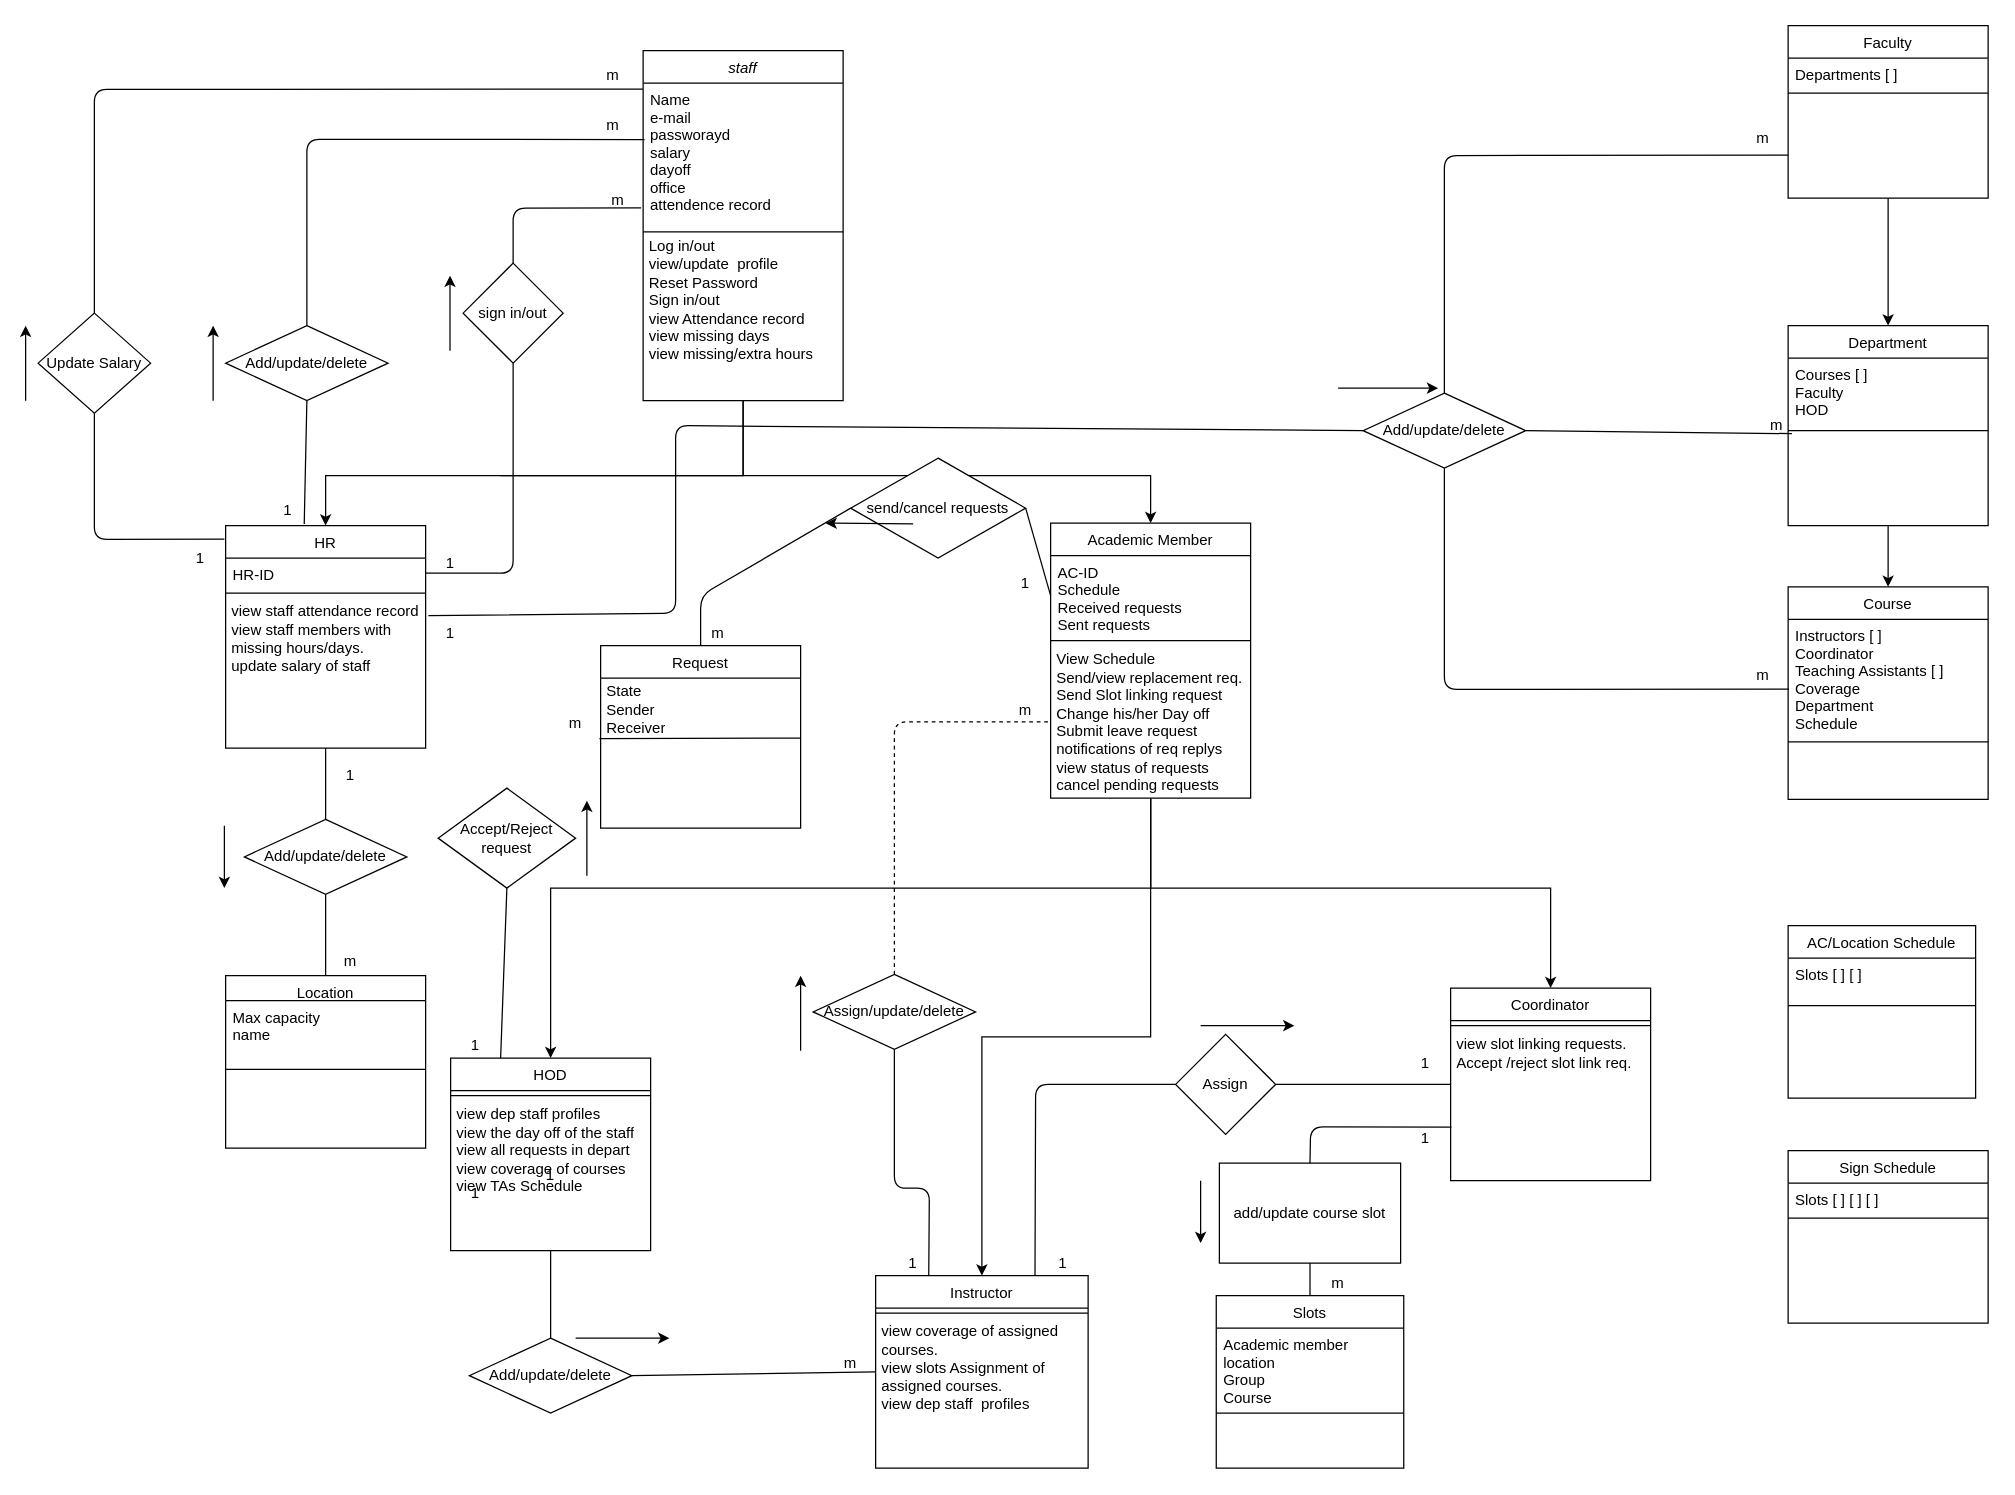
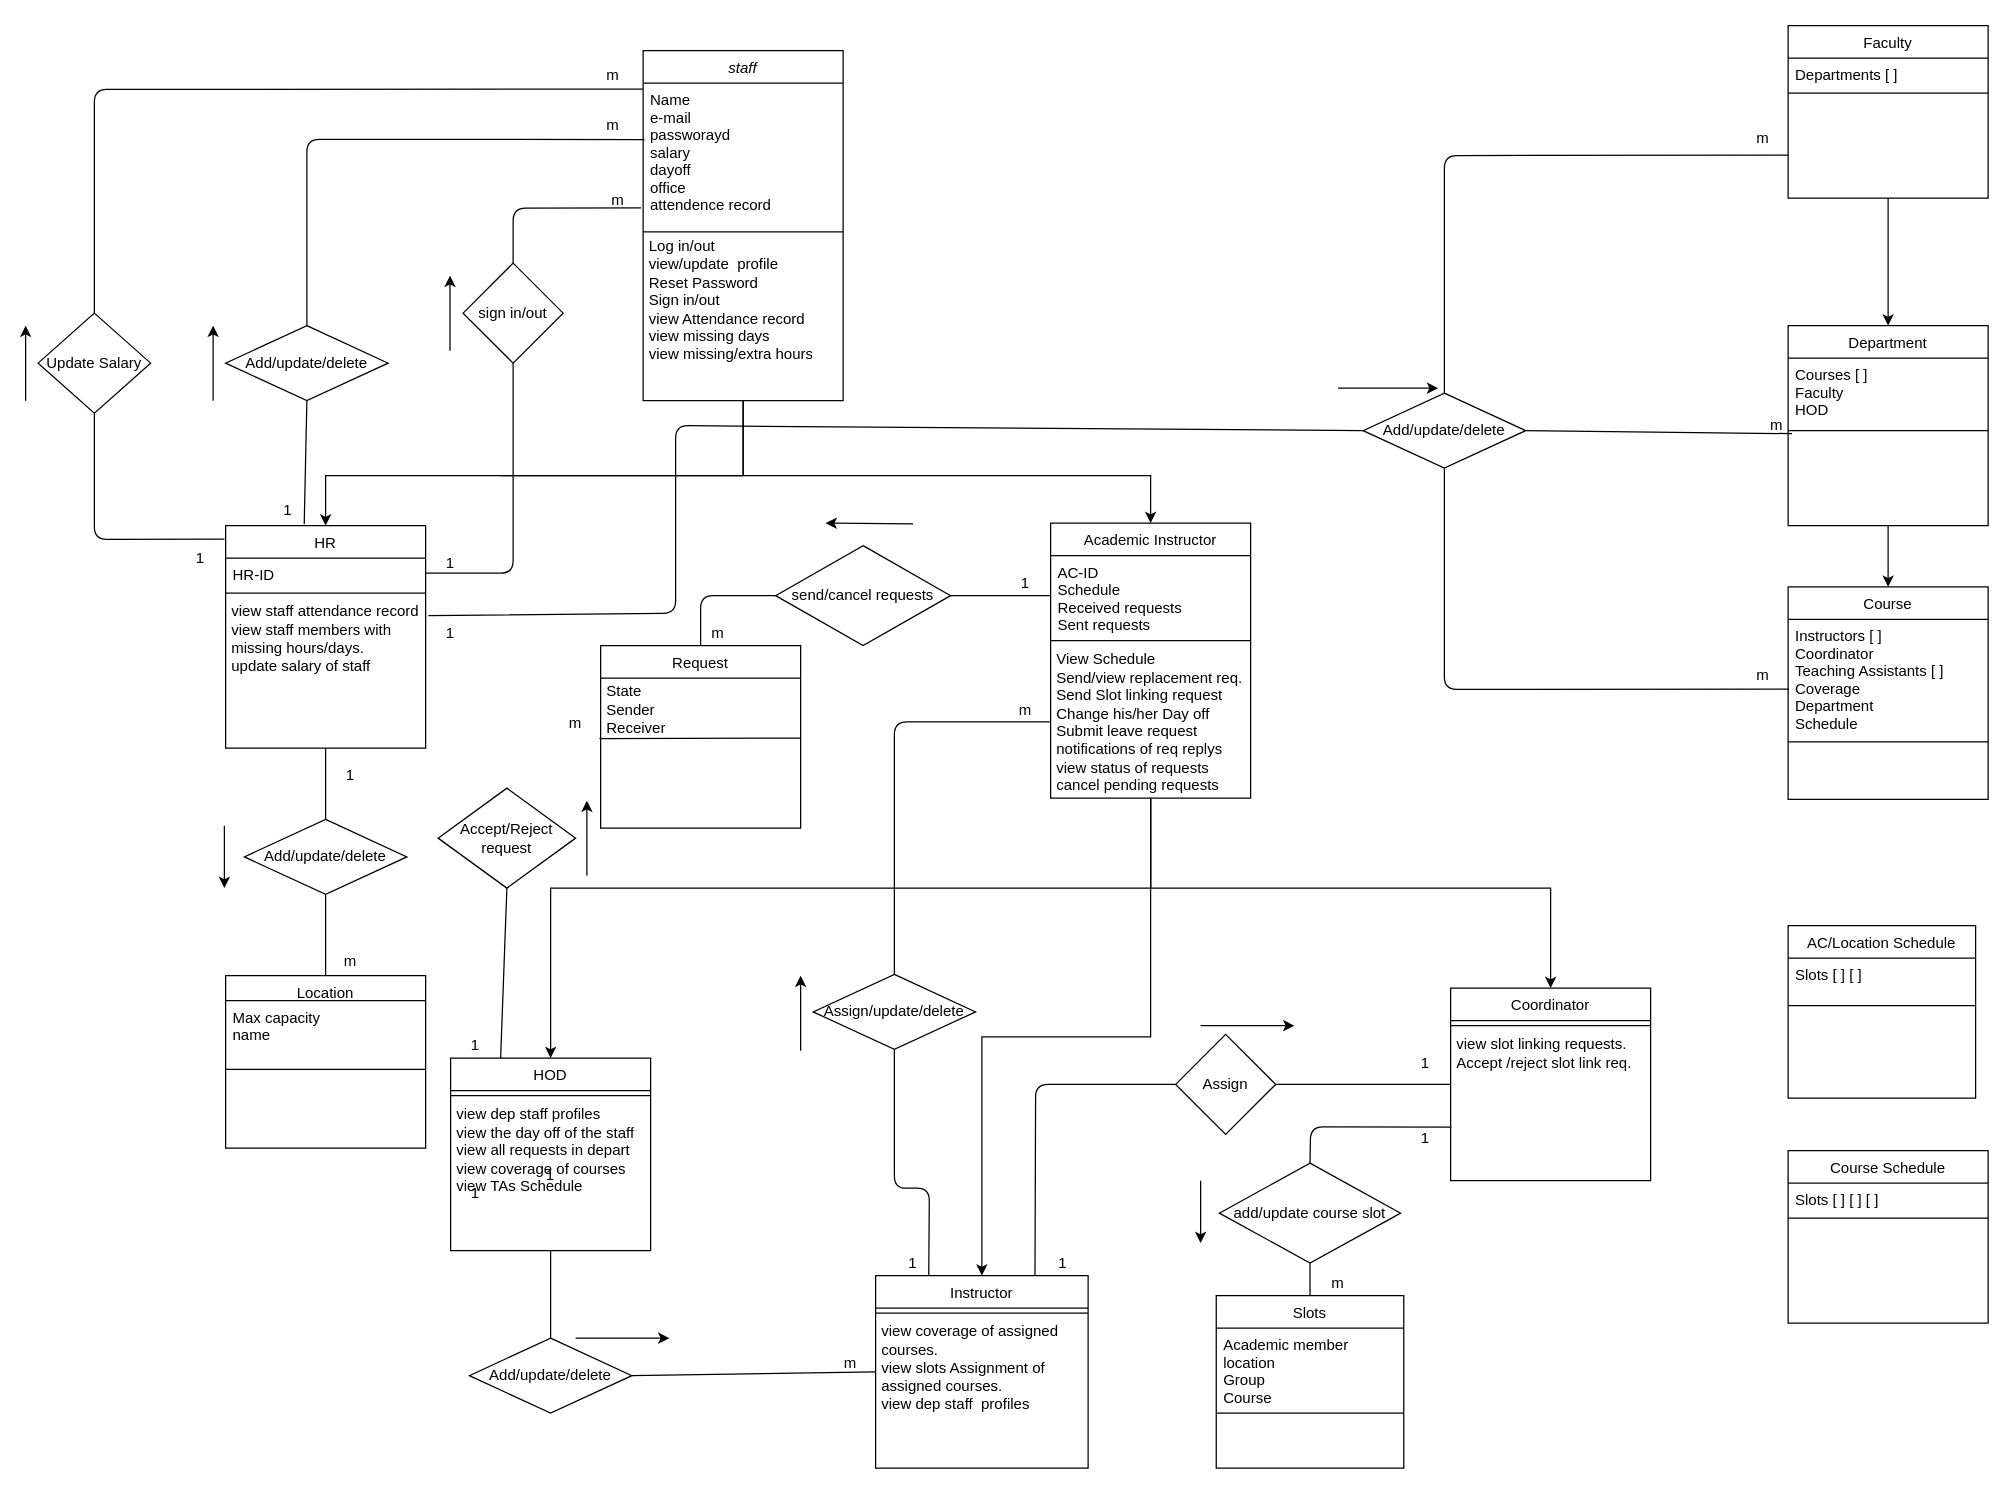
node "send/cancel requests": moved (938, 508) -> (863, 596)
node "Academic Member": label "Academic Member" -> "Academic Instructor"
edge "View Schedule Send/view replacement req. Send Slot linking request Change his/her Day off Submit leave request notifications of req replys view status of requests cancel pending requests" -- "Assign/update/delete": style dashed -> solid
node "Sign Schedule": label "Sign Schedule" -> "Course Schedule"
node "add/update course slot": shape rectangle -> diamond
